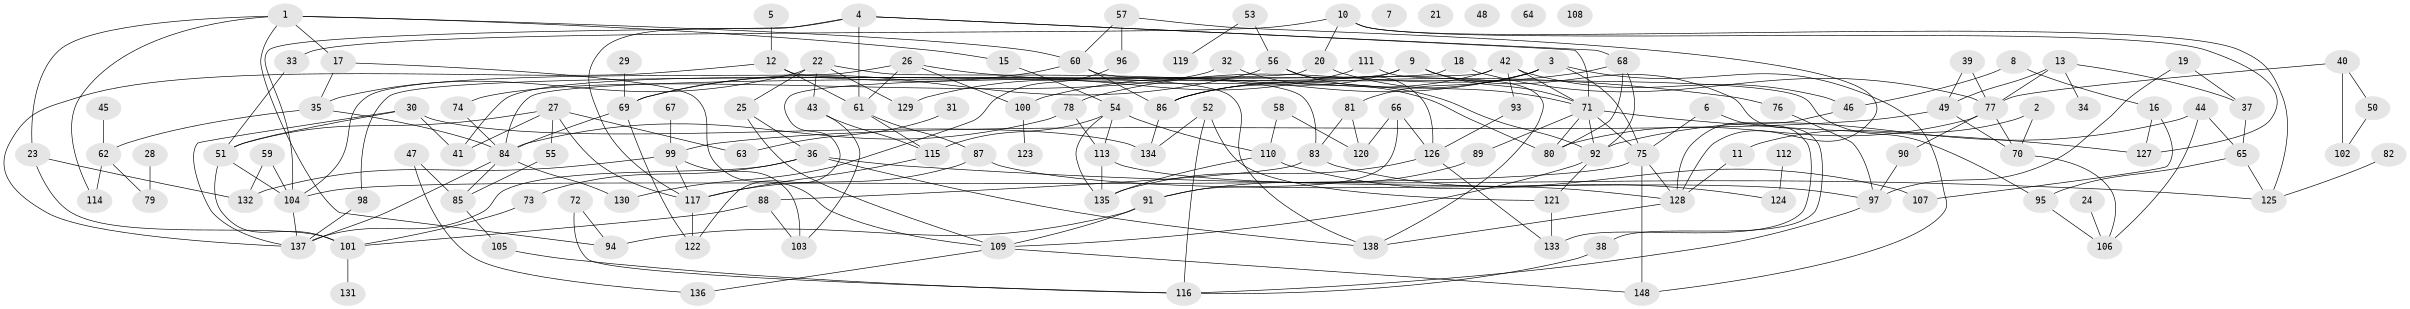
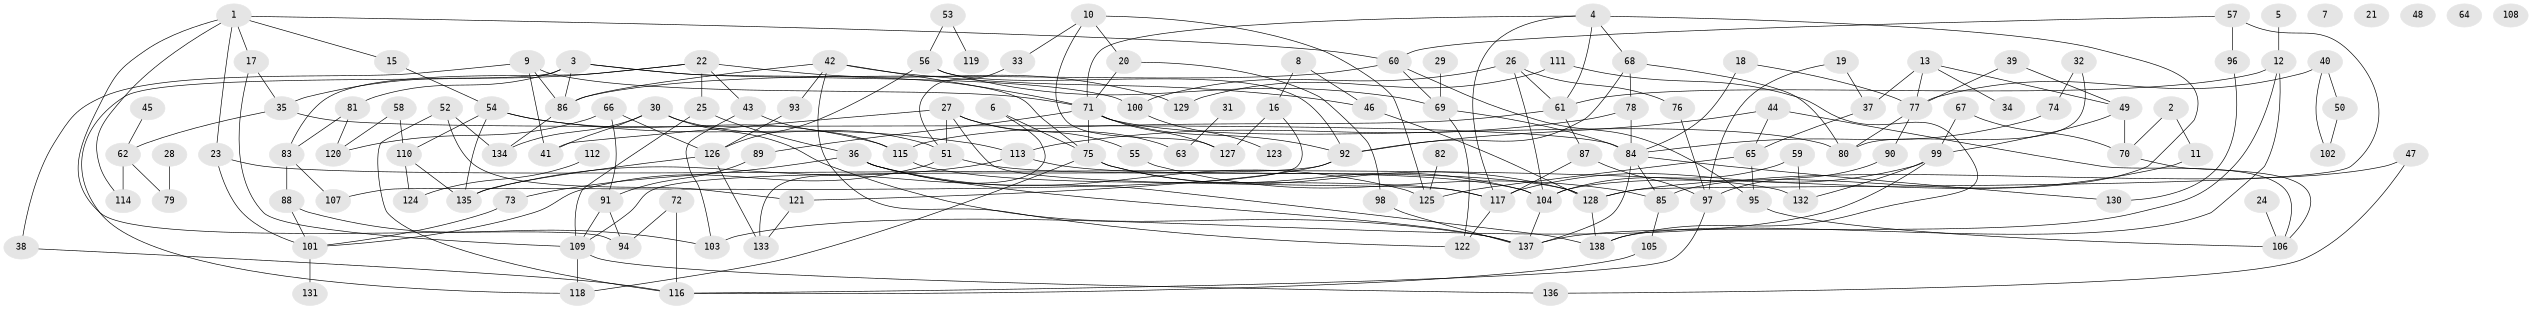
edge "77" -- "70": now "67" -- "70"
node "148": label "148" -> "118"
